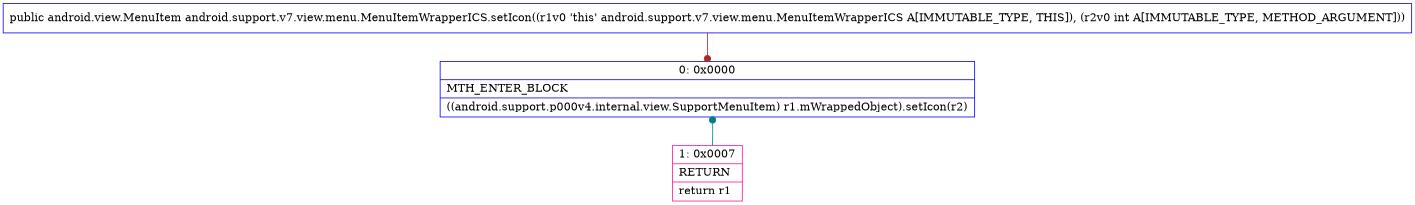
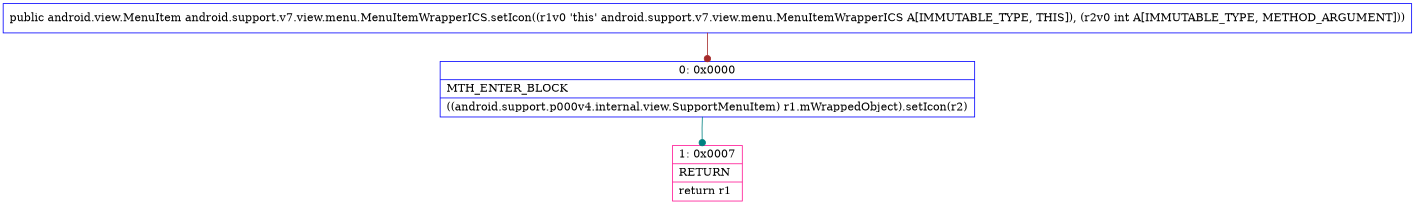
edge "1: 0x0007" -> "0: 0x0000": reversed
